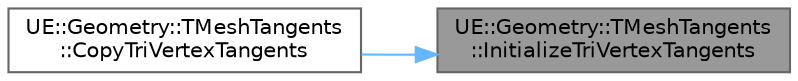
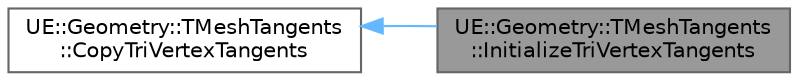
edge "UE::Geometry::TMeshTangents ::CopyTriVertexTangents" -> "UE::Geometry::TMeshTangents ::InitializeTriVertexTangents": reversed
